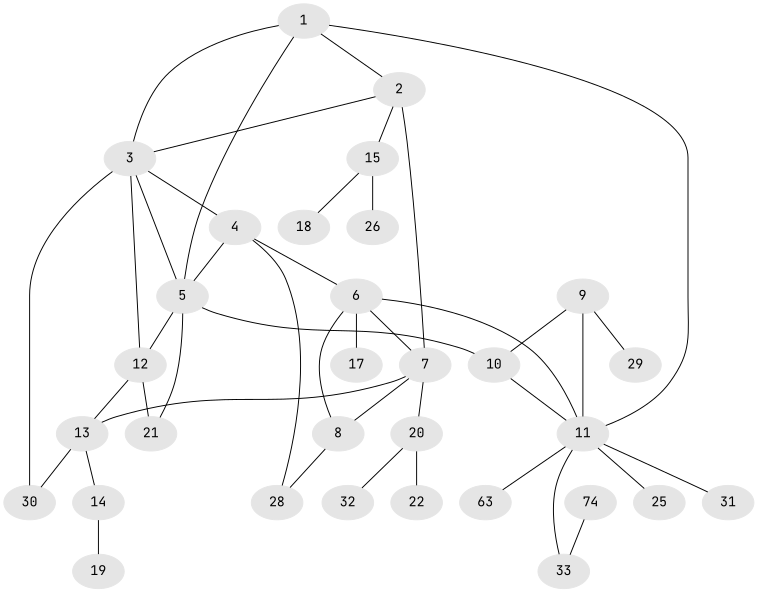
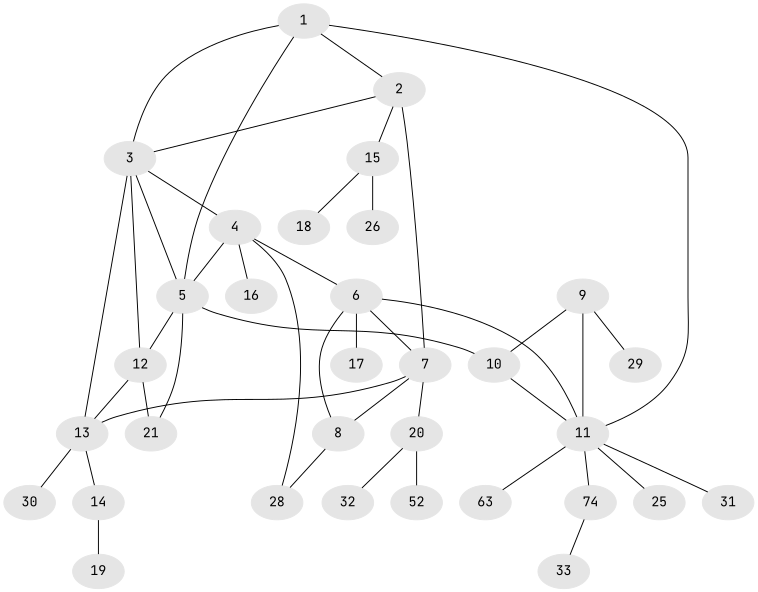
node "16": added
edge "3" -- "30": now "3" -- "13"
edge "11" -- "33": now "11" -- "74"
node "22": label "22" -> "52"
